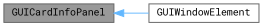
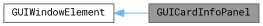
edge "GUIWindowElement" -> "GUICardInfoPanel": reversed
